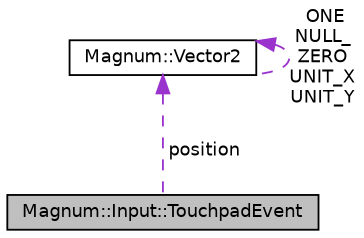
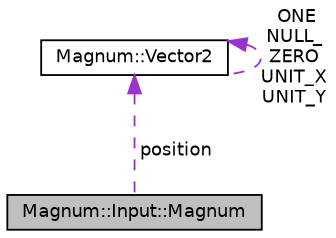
node "Magnum::Input::TouchpadEvent": label "Magnum::Input::TouchpadEvent" -> "Magnum::Input::Magnum"
